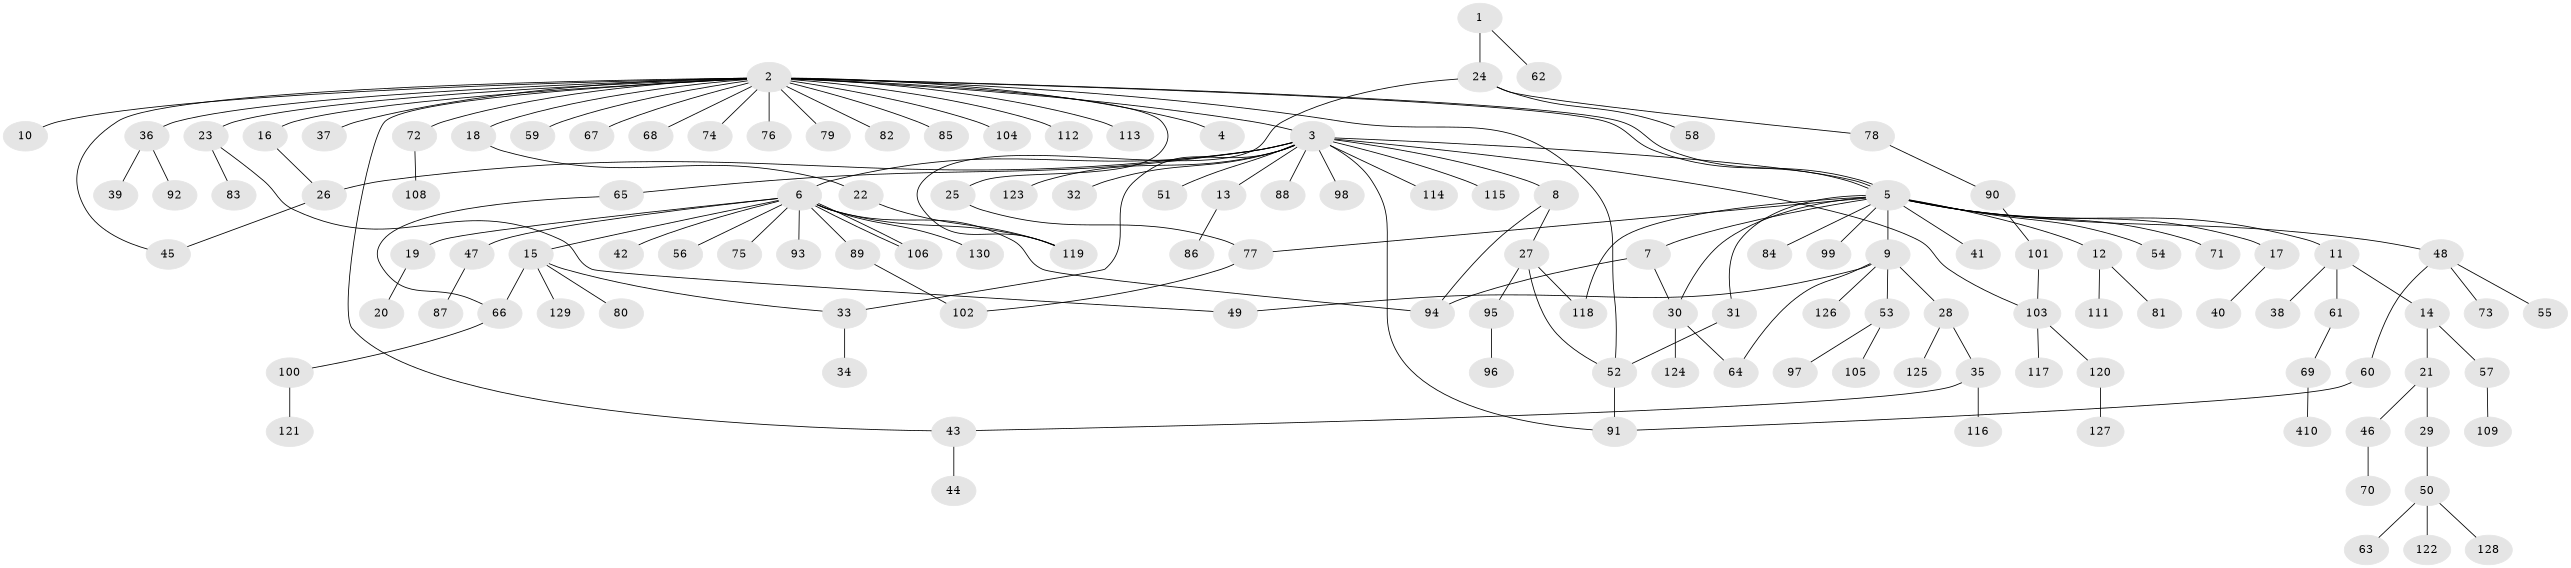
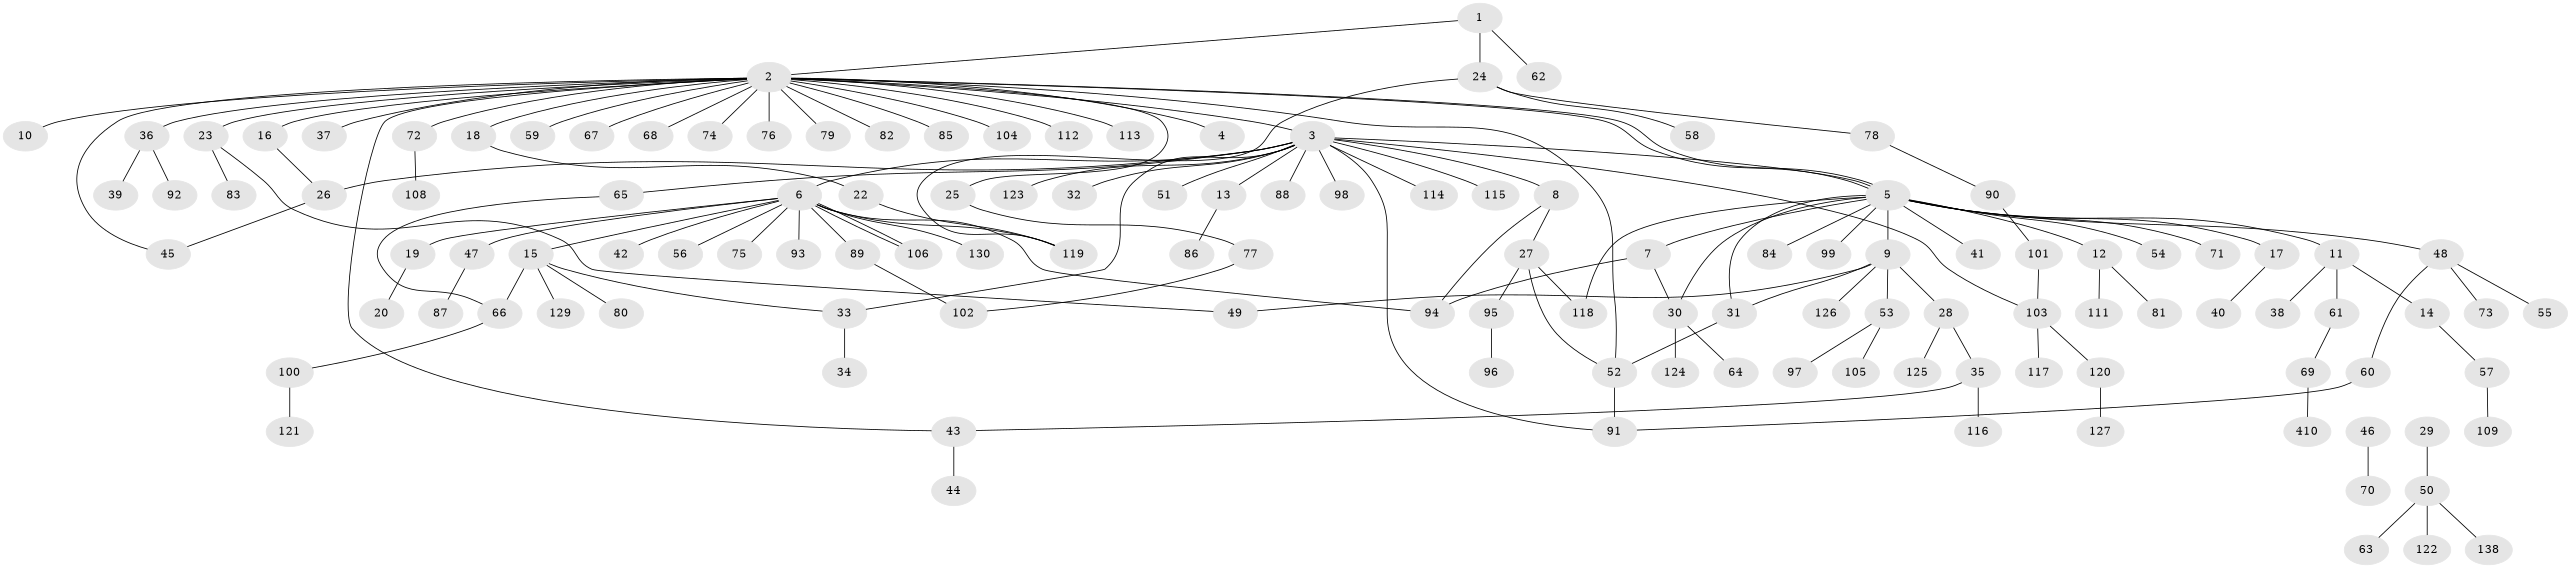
edge "1" -- "2": added
edge "5" -- "77": removed
edge "9" -- "64": now "9" -- "31"
node "21": removed
node "128": label "128" -> "138"
